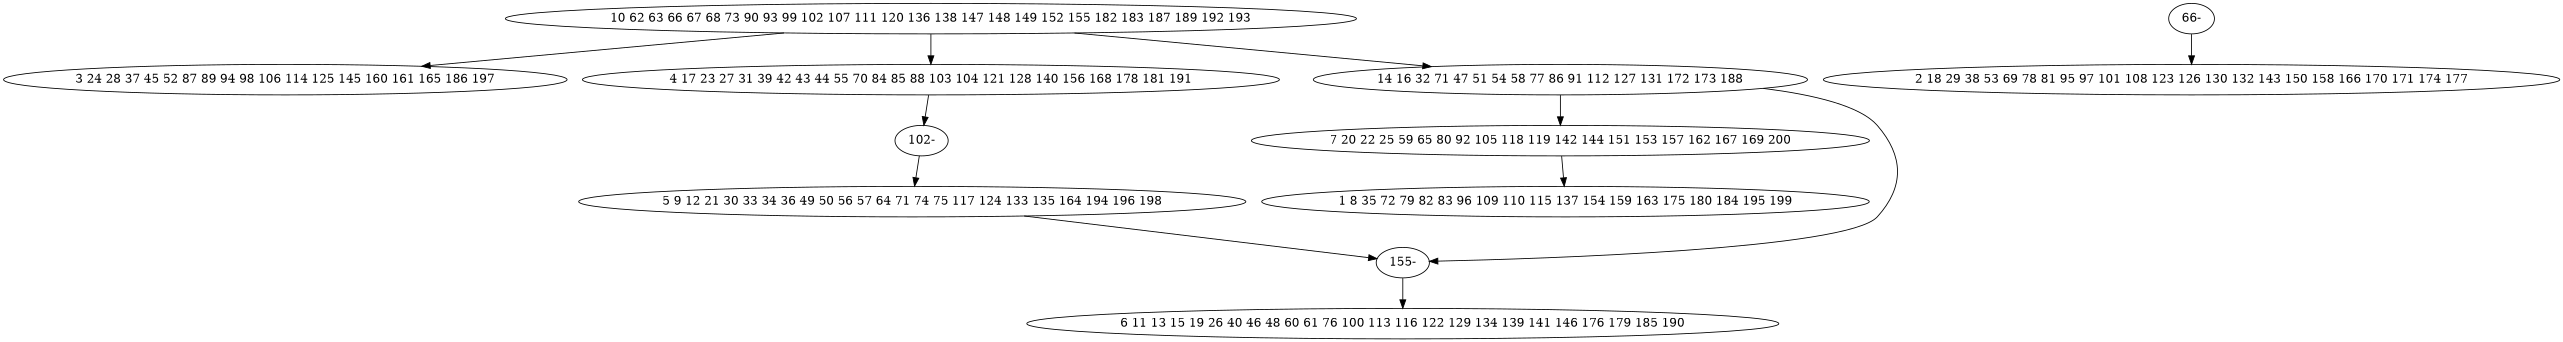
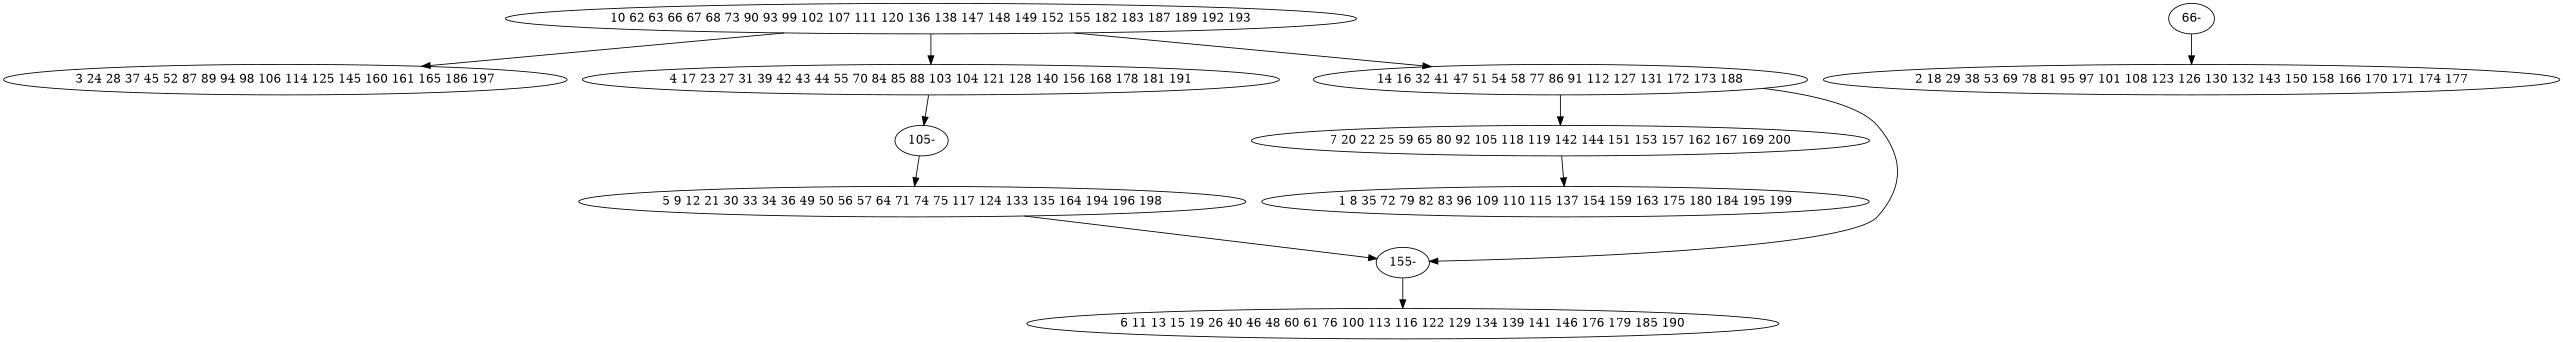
node "14 16 32 71 47 51 54 58 77 86 91 112 127 131 172 173 188": label "14 16 32 71 47 51 54 58 77 86 91 112 127 131 172 173 188" -> "14 16 32 41 47 51 54 58 77 86 91 112 127 131 172 173 188"
node "102-": label "102-" -> "105-"
